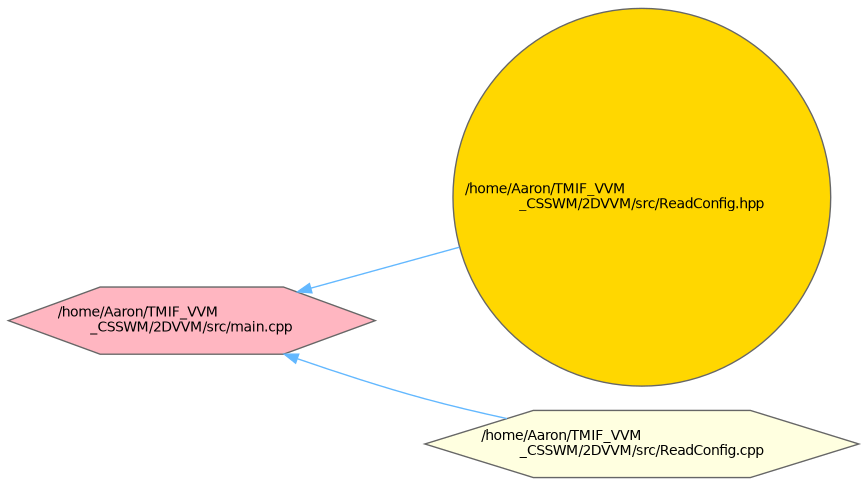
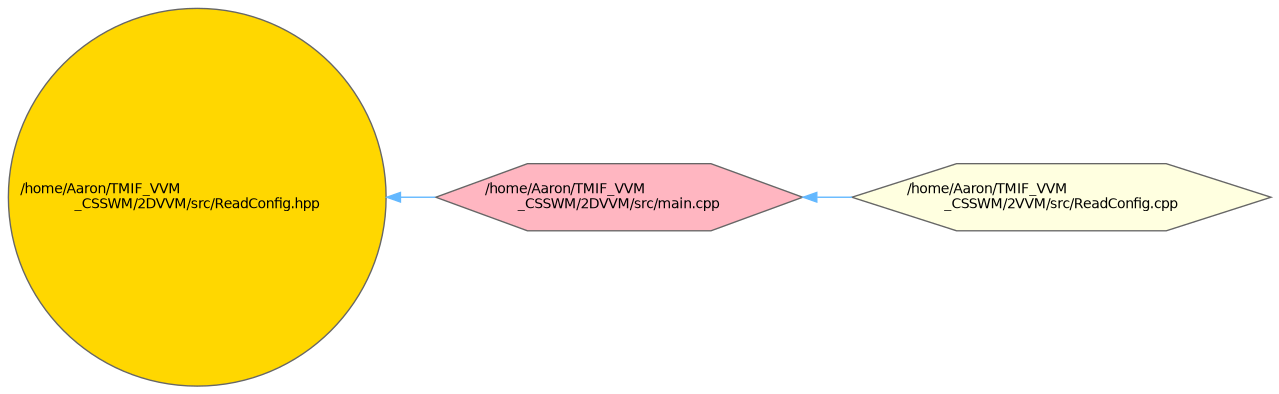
edge "/home/Aaron/TMIF_VVM _CSSWM/2DVVM/src/ReadConfig.hpp" -> "/home/Aaron/TMIF_VVM _CSSWM/2DVVM/src/main.cpp": reversed
node "/home/Aaron/TMIF_VVM _CSSWM/2DVVM/src/ReadConfig.cpp": label "/home/Aaron/TMIF_VVM _CSSWM/2DVVM/src/ReadConfig.cpp" -> "/home/Aaron/TMIF_VVM _CSSWM/2VVM/src/ReadConfig.cpp"
